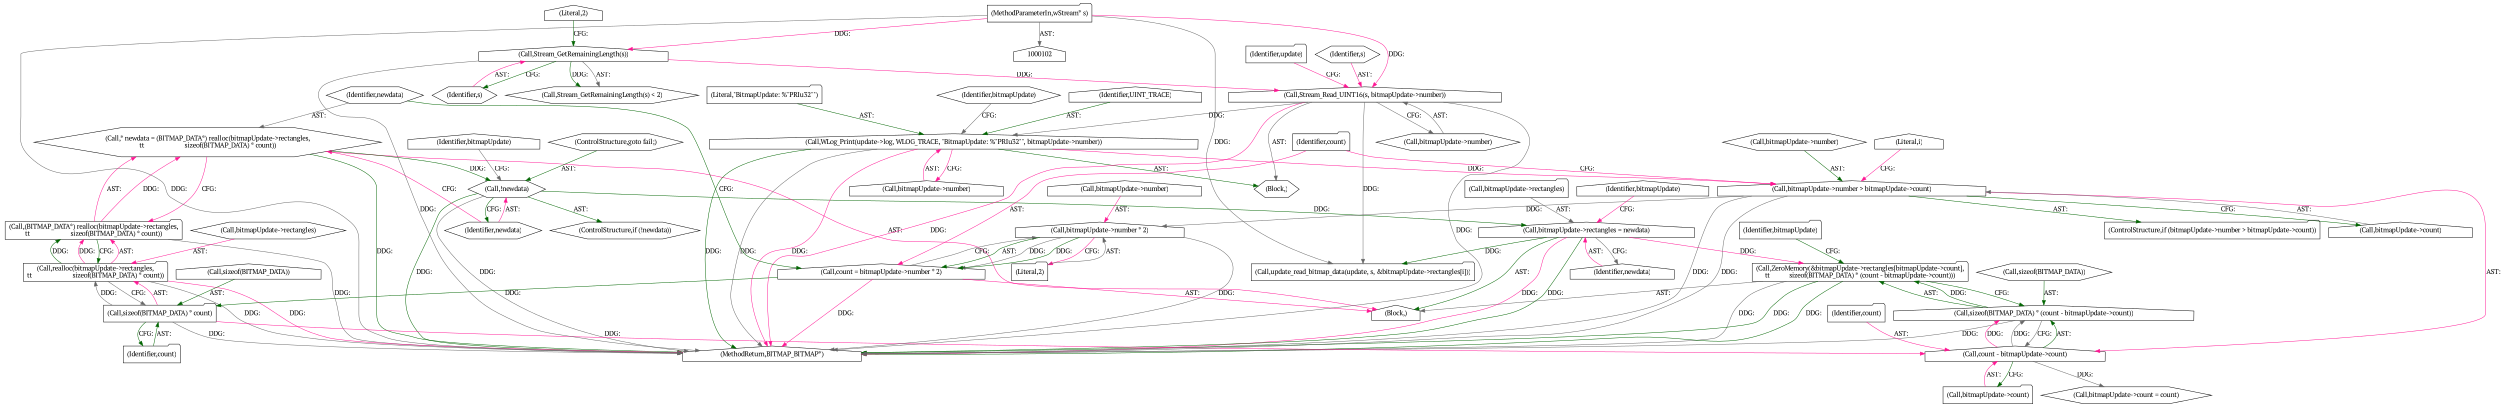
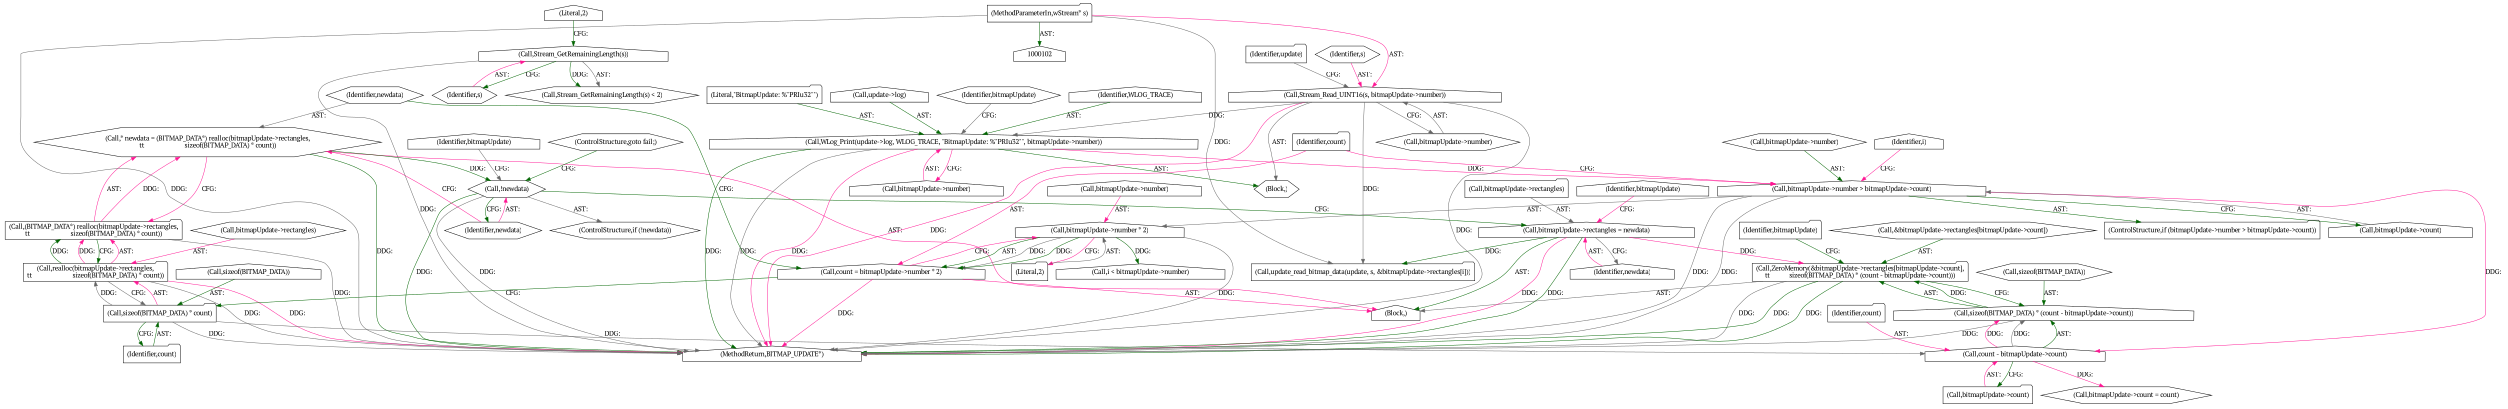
edge "(MethodParameterIn,wStream* s)" -> "1000102": color gray40 -> darkgreen
edge "(MethodParameterIn,wStream* s)" -> "(Call,Stream_GetRemainingLength(s))": removed, label "DDG:"
edge "(MethodParameterIn,wStream* s)" -> "(Call,Stream_Read_UINT16(s, bitmapUpdate->number))": label "DDG: " -> "AST: "
edge "(Identifier,update)" -> "(Call,Stream_Read_UINT16(s, bitmapUpdate->number))": color deeppink -> gray40
edge "(Call,Stream_GetRemainingLength(s))" -> "(Call,Stream_Read_UINT16(s, bitmapUpdate->number))": removed, label "DDG:"
node "(Call,update->log)": added
node "(Identifier,UINT_TRACE)": label "(Identifier,UINT_TRACE)" -> "(Identifier,WLOG_TRACE)"
node "(Literal,i)": label "(Literal,i)" -> "(Identifier,i)"
edge "(ControlStructure,goto fail;)" -> "(Call,!newdata)": label "AST: " -> "CFG: "
edge "(Call,!newdata)" -> "(ControlStructure,if (!newdata))": color darkgreen -> gray40
edge "(Call,!newdata)" -> "(Call,bitmapUpdate->rectangles = newdata)": label "DDG: " -> "CFG: "
edge "(Call,bitmapUpdate->number > bitmapUpdate->count)" -> "(Call,bitmapUpdate->number * 2)": label "DDG: " -> "AST: "
node "(Call,&bitmapUpdate->rectangles[bitmapUpdate->count])": added
edge "(Call,count = bitmapUpdate->number * 2)" -> "(Call,bitmapUpdate->number * 2)": color gray40 -> deeppink
node "(Call,i < bitmapUpdate->number)": added
edge "(Call,bitmapUpdate->number > bitmapUpdate->count)" -> "(Call,count - bitmapUpdate->count)": label "AST: " -> "DDG: "
edge "(Call,count = bitmapUpdate->number * 2)" -> "(Call,sizeof(BITMAP_DATA) * count)": label "DDG: " -> "CFG: "
edge "(Call,sizeof(BITMAP_DATA) * (count - bitmapUpdate->count))" -> "(Call,count - bitmapUpdate->count)": removed, label "CFG:"
edge "(Call,sizeof(BITMAP_DATA) * count)" -> "(Call,count - bitmapUpdate->count)": color deeppink -> gray40
node "(MethodReturn,BITMAP_BITMAP*)": label "(MethodReturn,BITMAP_BITMAP*)" -> "(MethodReturn,BITMAP_UPDATE*)"
edge "(Call,count - bitmapUpdate->count)" -> "(Call,bitmapUpdate->count = count)": color gray40 -> deeppink
